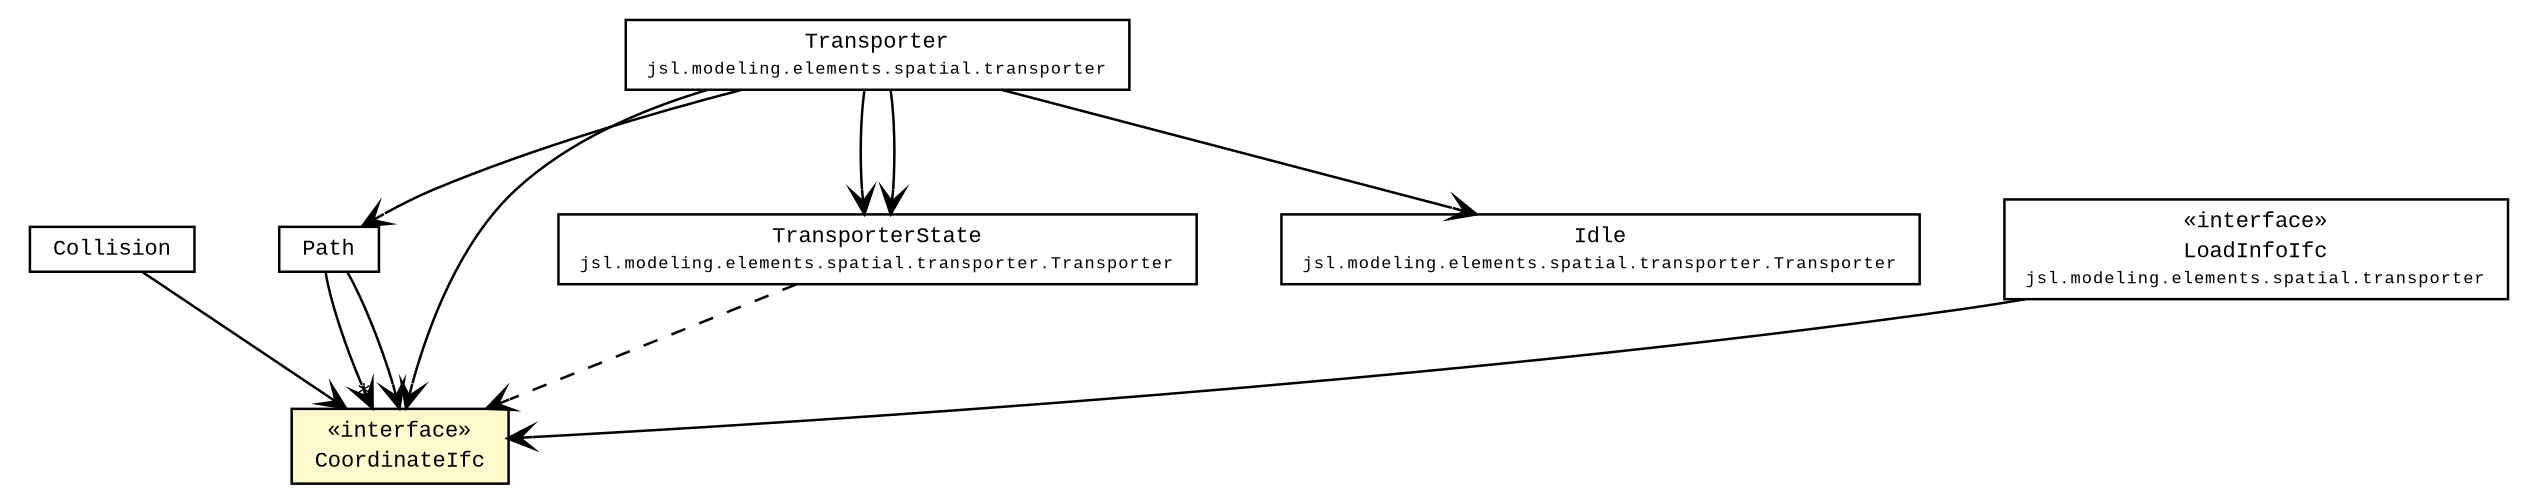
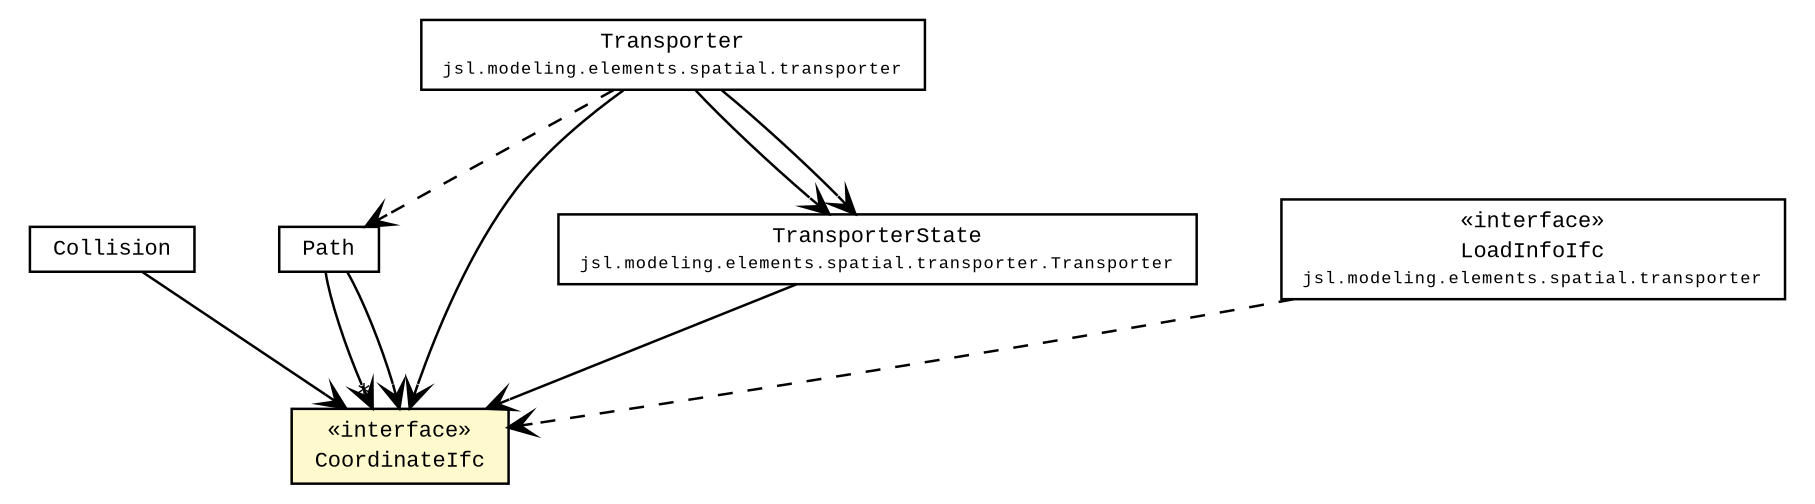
edge "Transporter" -> "Path": style solid -> dashed
node "Idle": removed
edge "TransporterState" -> "CoordinateIfc": style dashed -> solid
edge "LoadInfoIfc" -> "CoordinateIfc": style solid -> dashed
